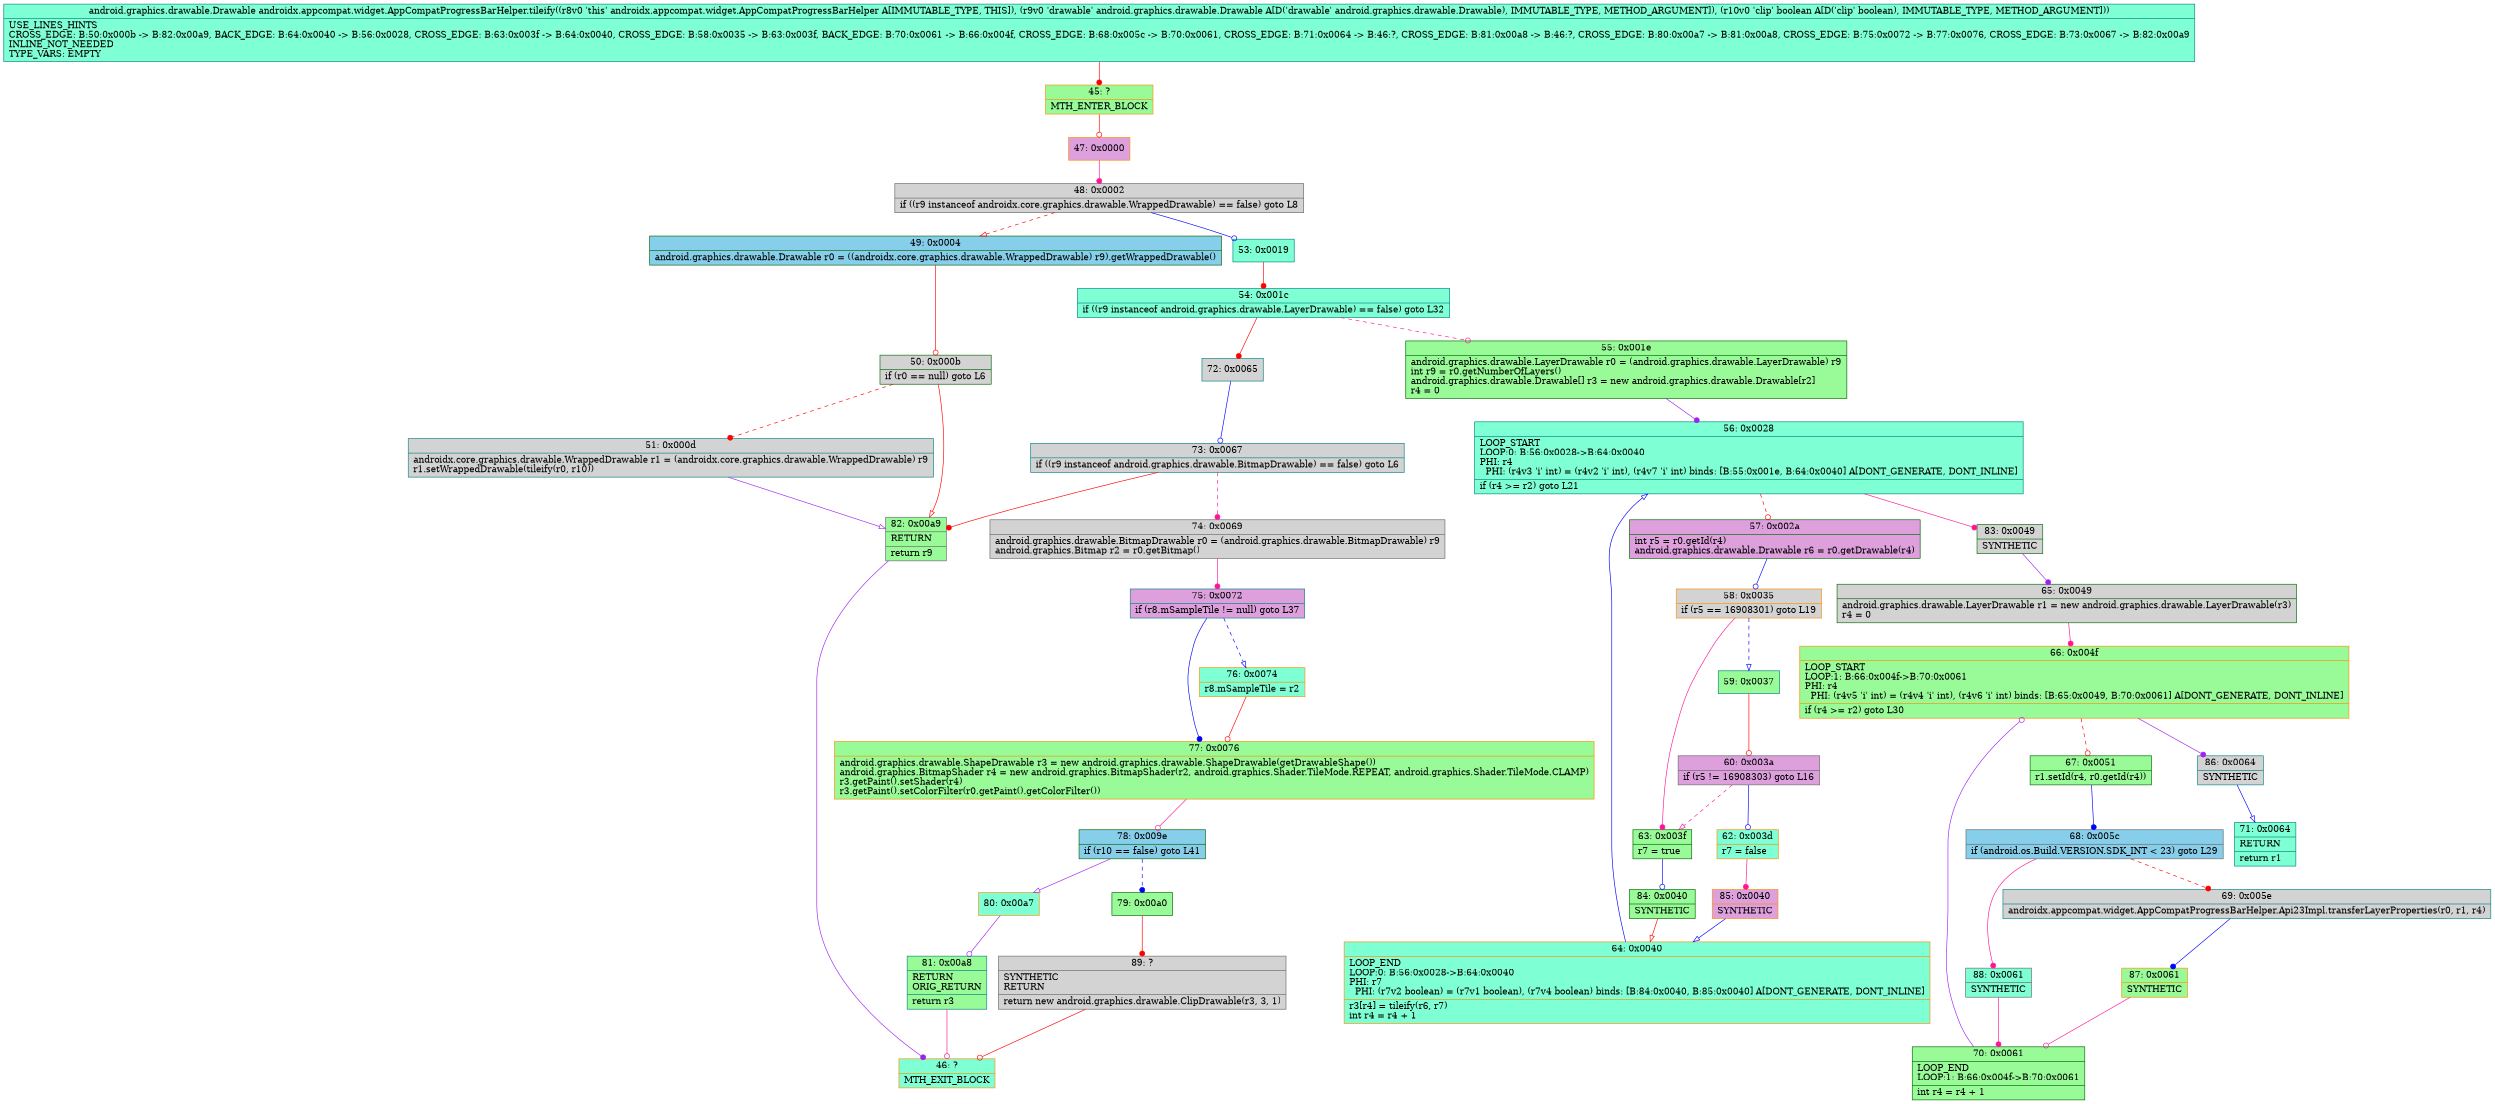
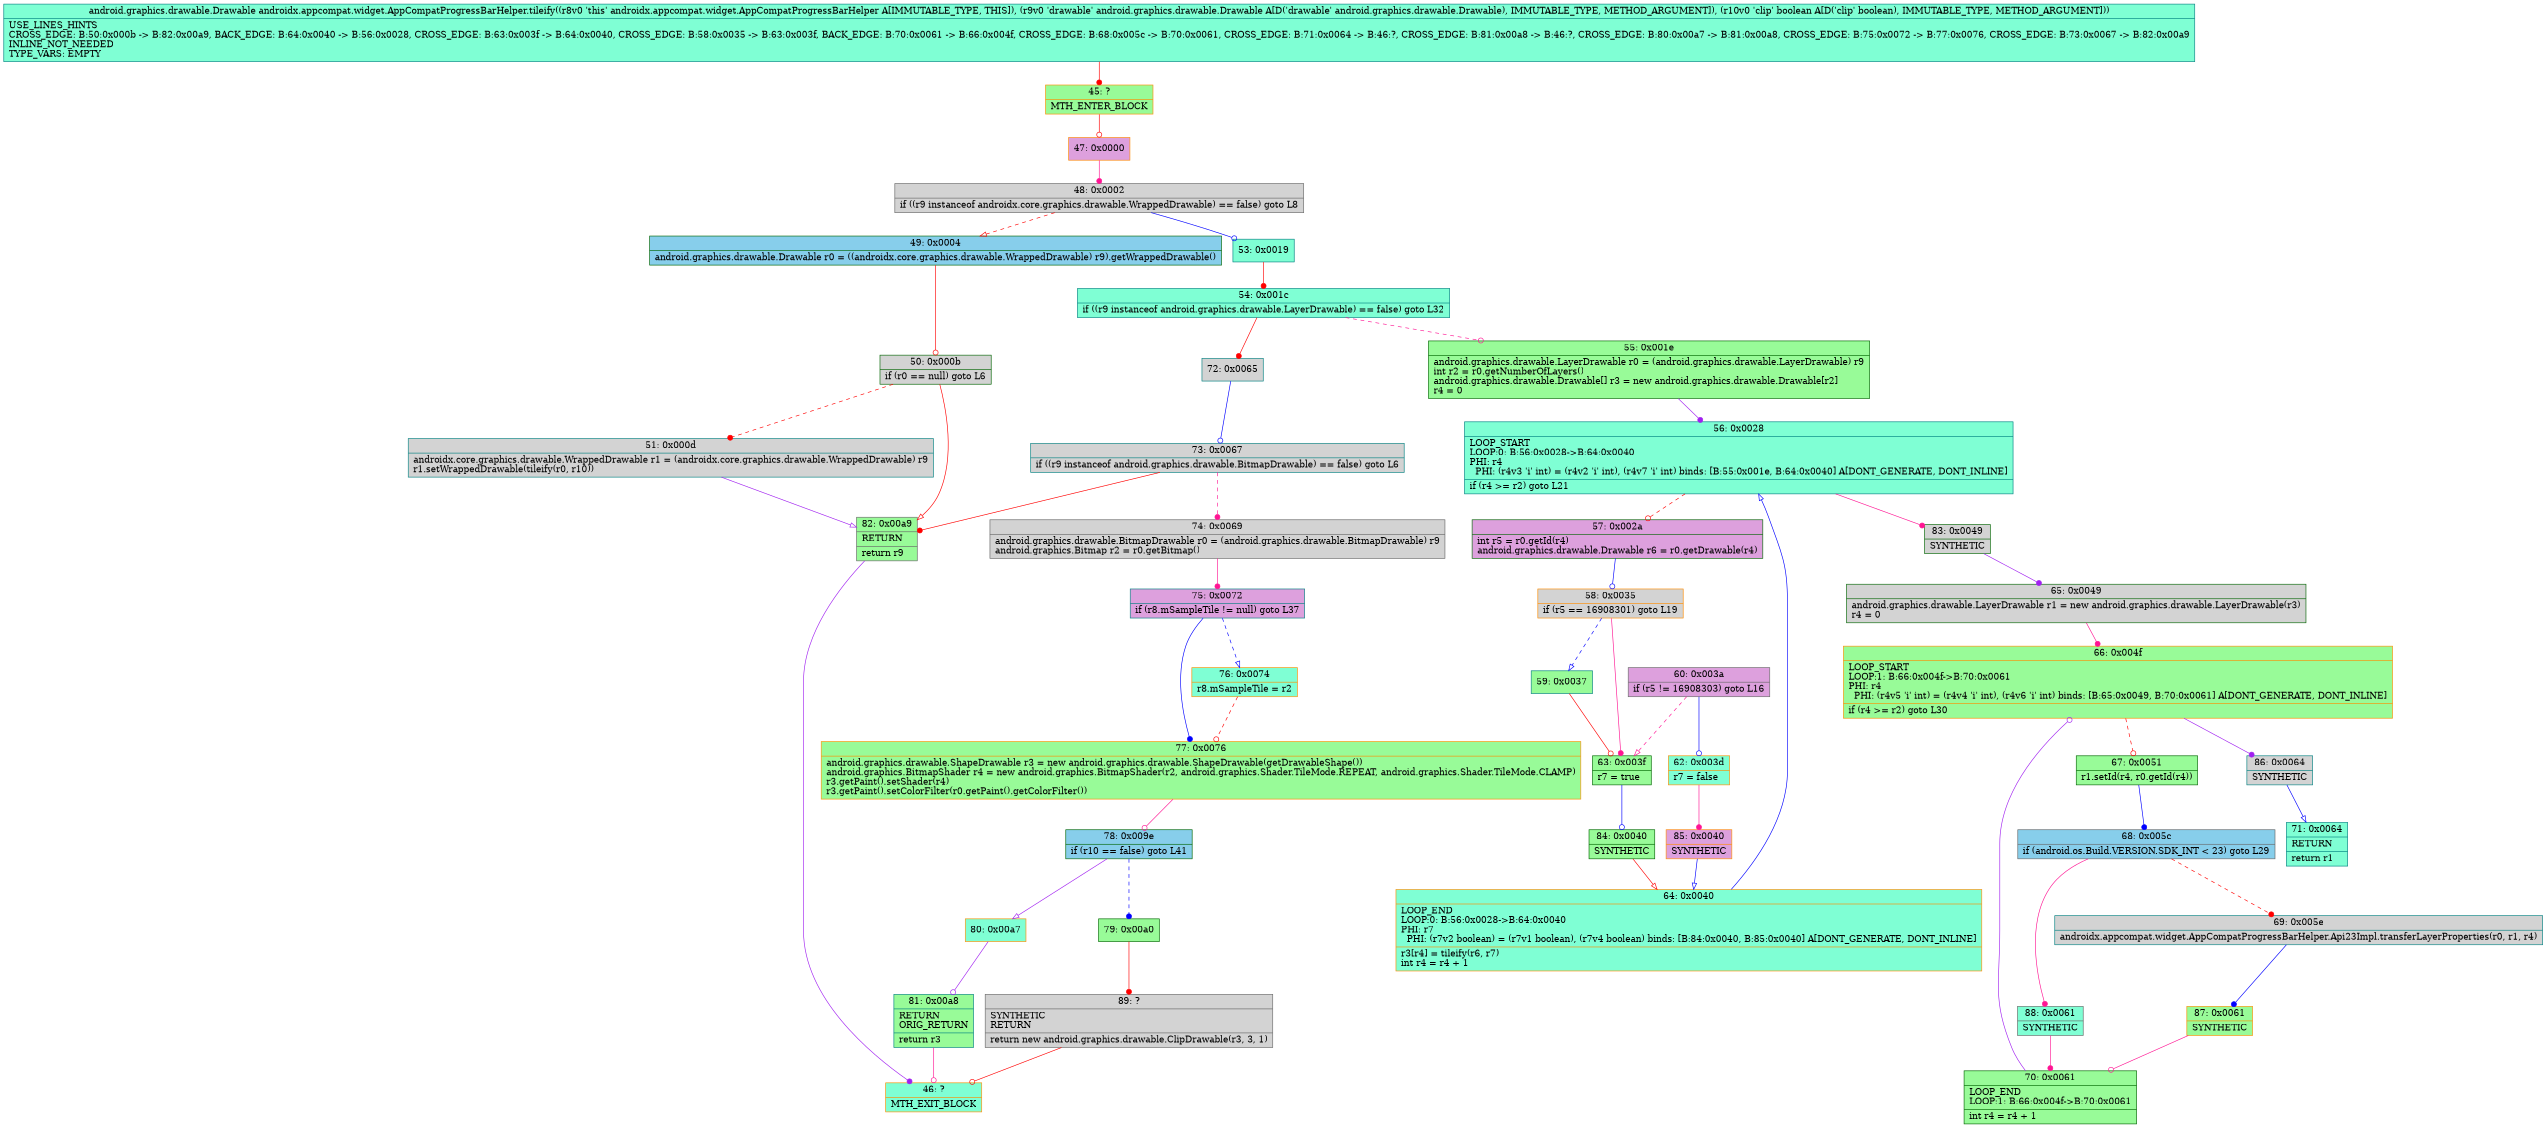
node "55: 0x001e": text "int r9 = r0.getNumberOfLayers()" -> "int r2 = r0.getNumberOfLayers()"
edge "76: 0x0074" -> "77: 0x0076": style solid -> dashed
edge "59: 0x0037" -> "60: 0x003a": now "59: 0x0037" -> "63: 0x003f"
